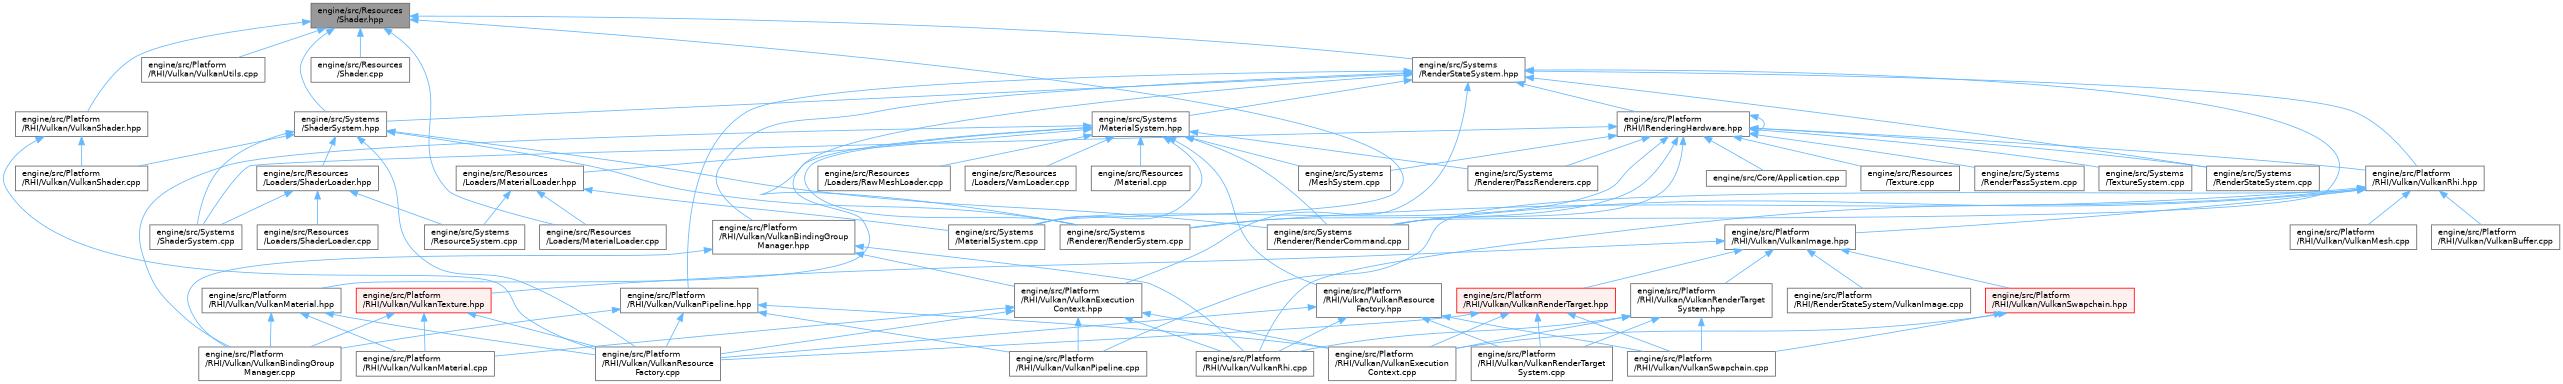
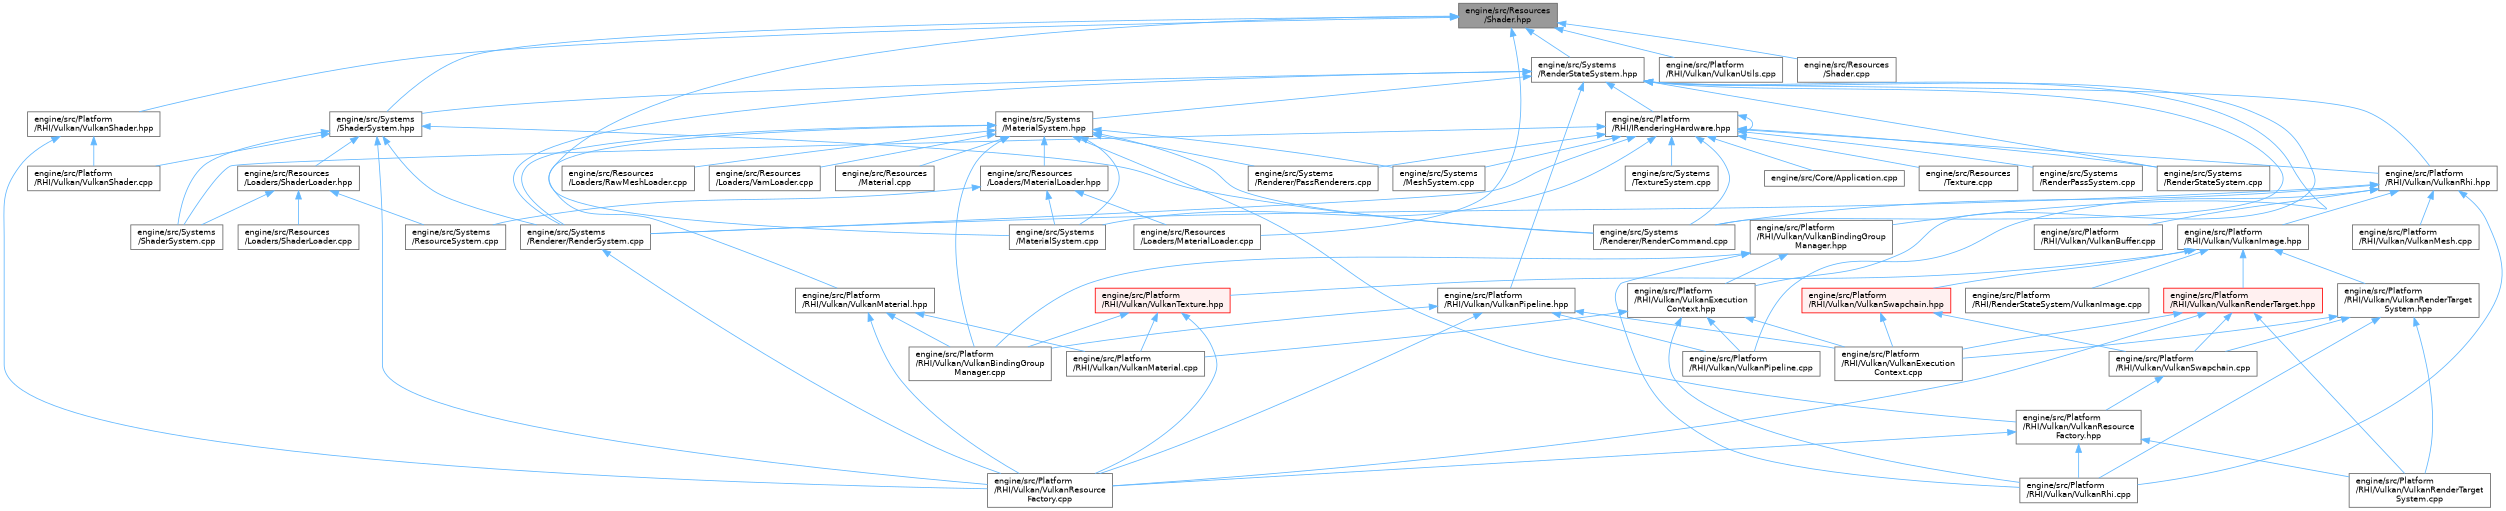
edge "engine/src/Platform /RHI/Vulkan/VulkanResource Factory.cpp" -> "engine/src/Platform /RHI/Vulkan/VulkanExecution Context.hpp": now "engine/src/Platform /RHI/Vulkan/VulkanResource Factory.cpp" -> "engine/src/Systems /Renderer/RenderSystem.cpp"
edge "engine/src/Platform /RHI/Vulkan/VulkanSwapchain.cpp" -> "engine/src/Platform /RHI/Vulkan/VulkanResource Factory.hpp": reversed
